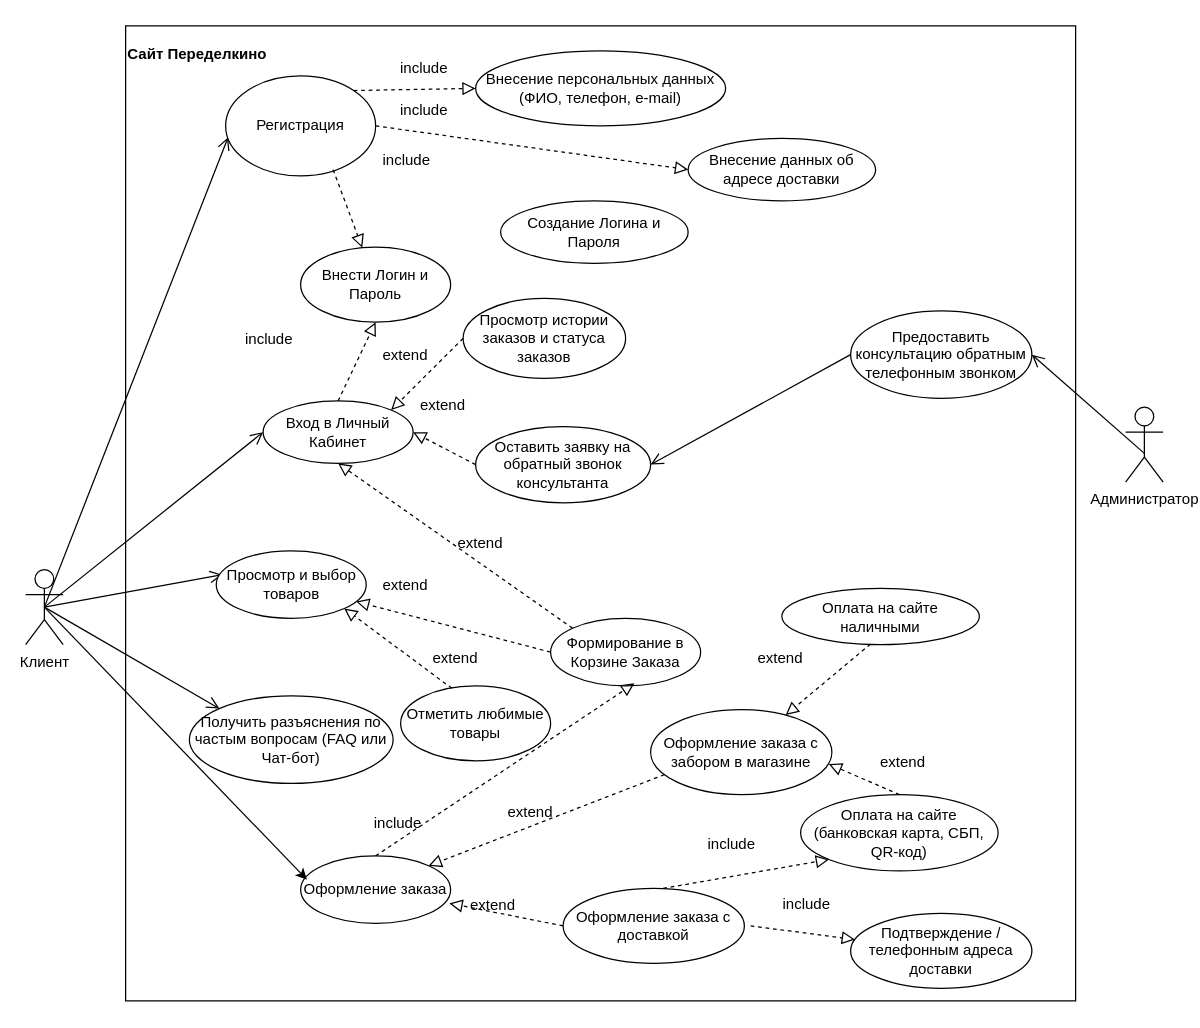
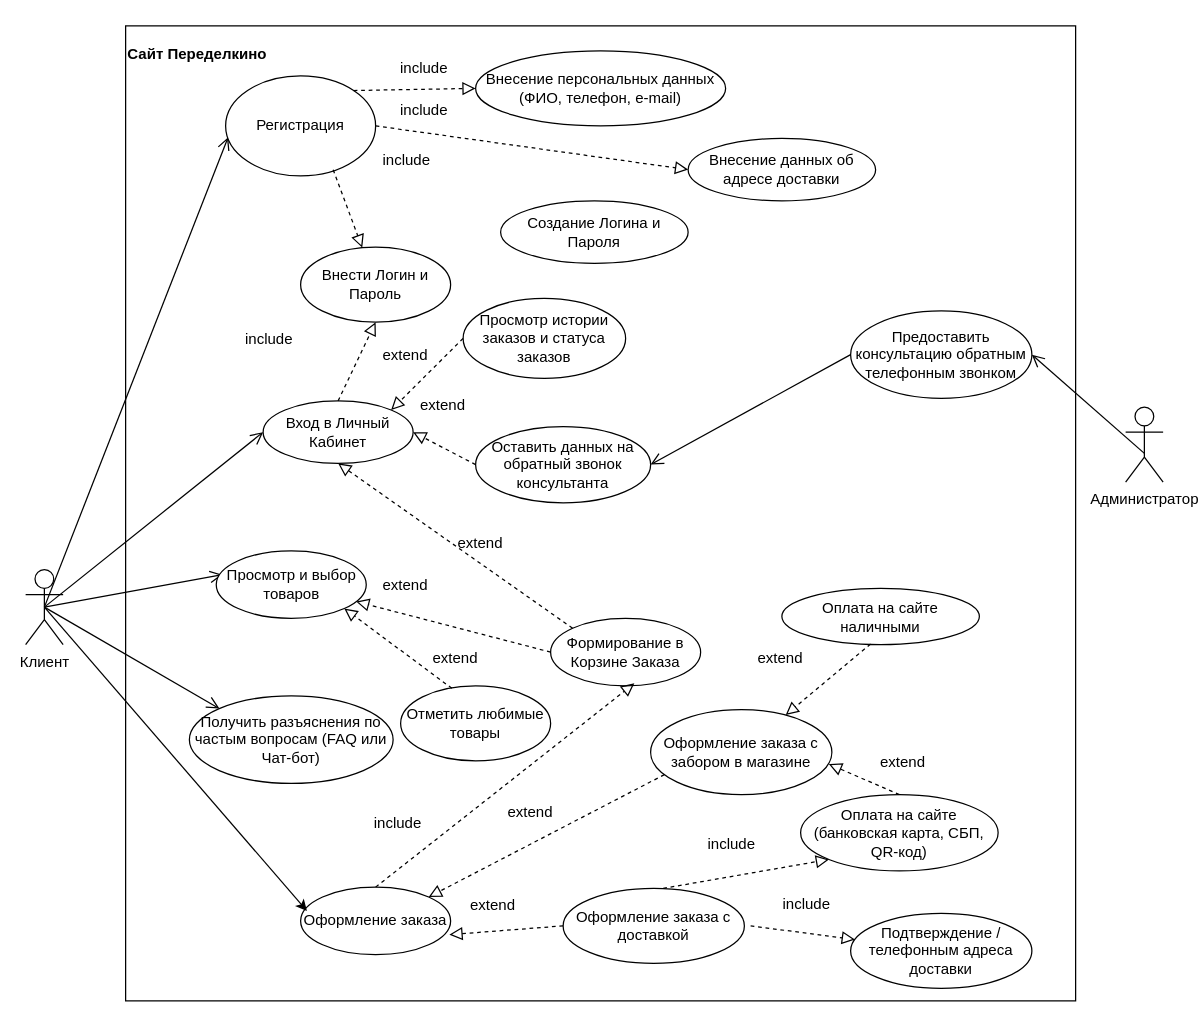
node "Оставить заявку на обратный звонок консультанта": label "Оставить заявку на обратный звонок консультанта" -> "Оставить данных на обратный звонок консультанта"
node "Оформление заказа": moved (376, 889) -> (376, 921)
